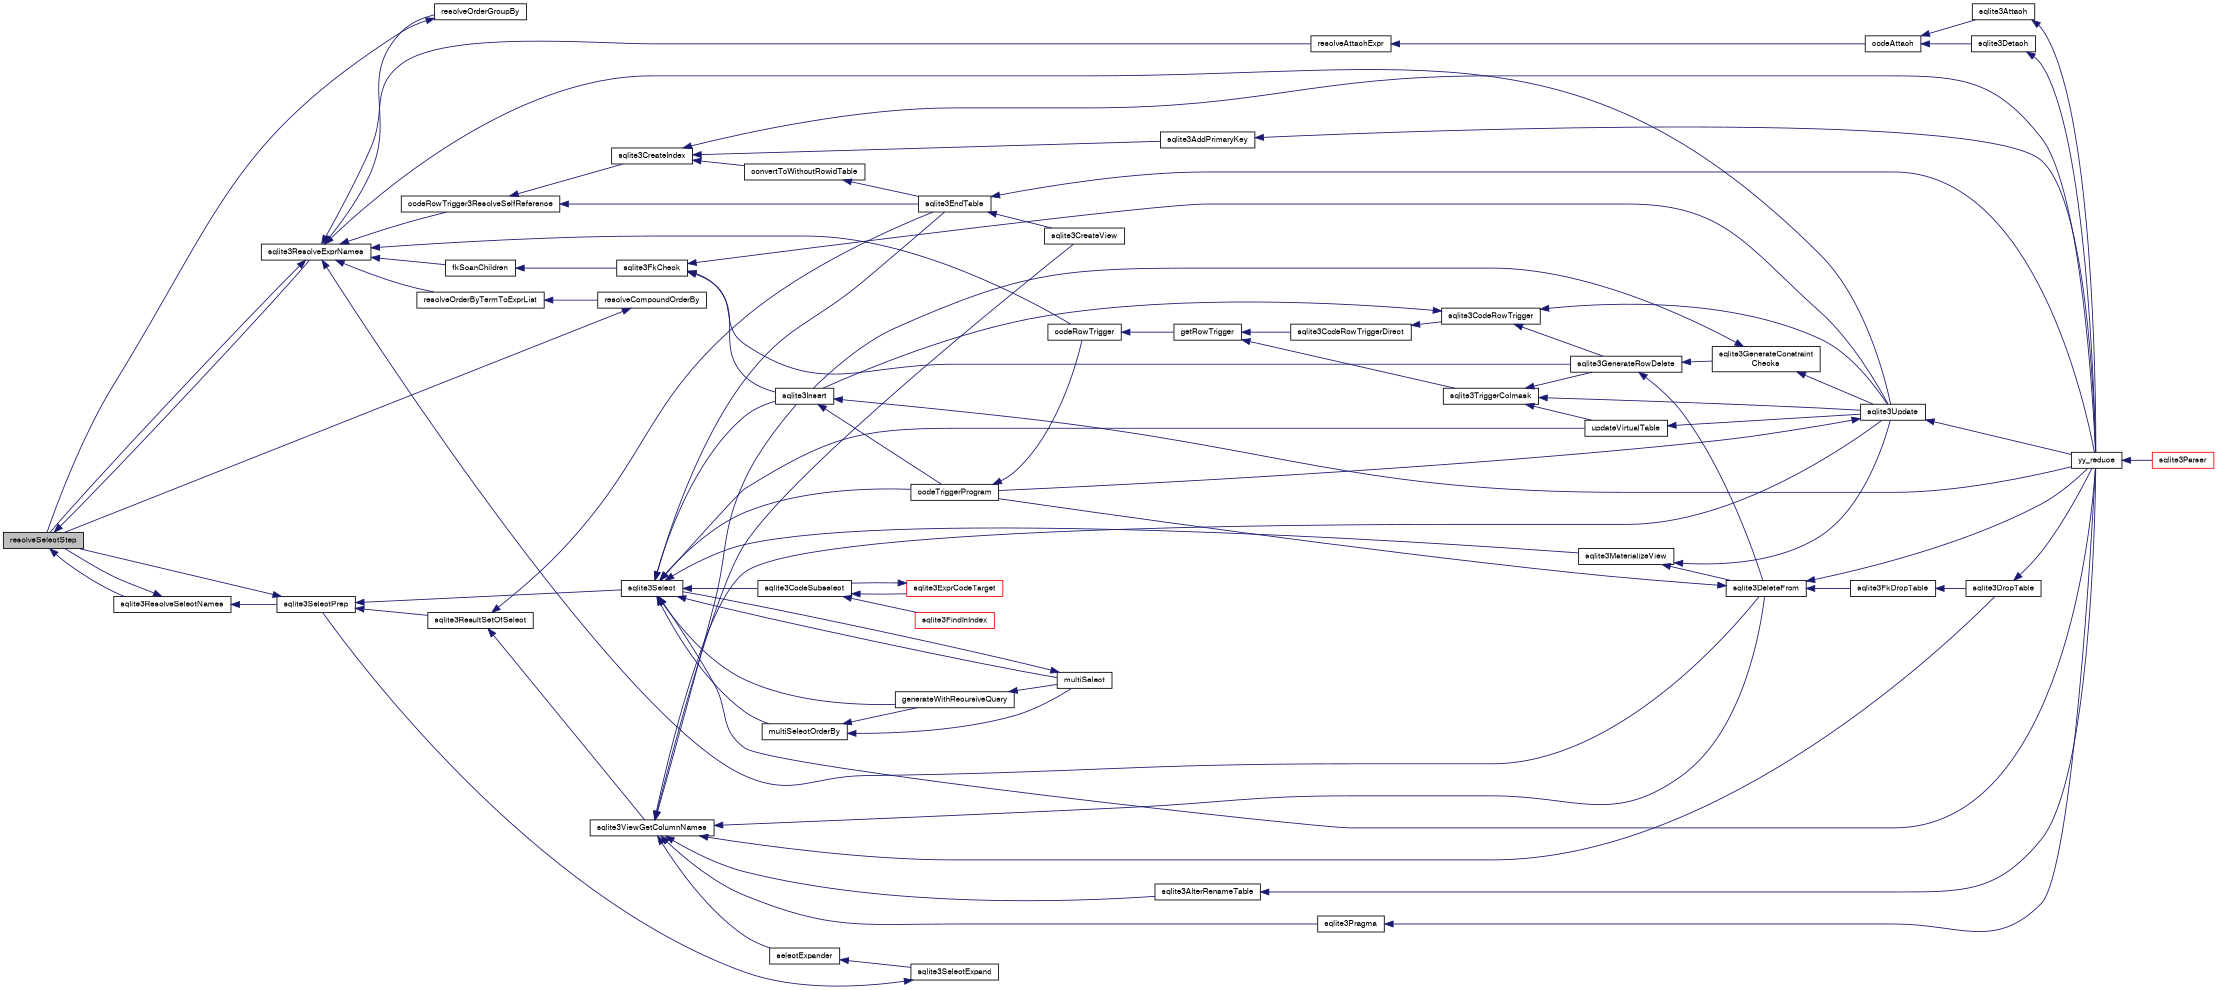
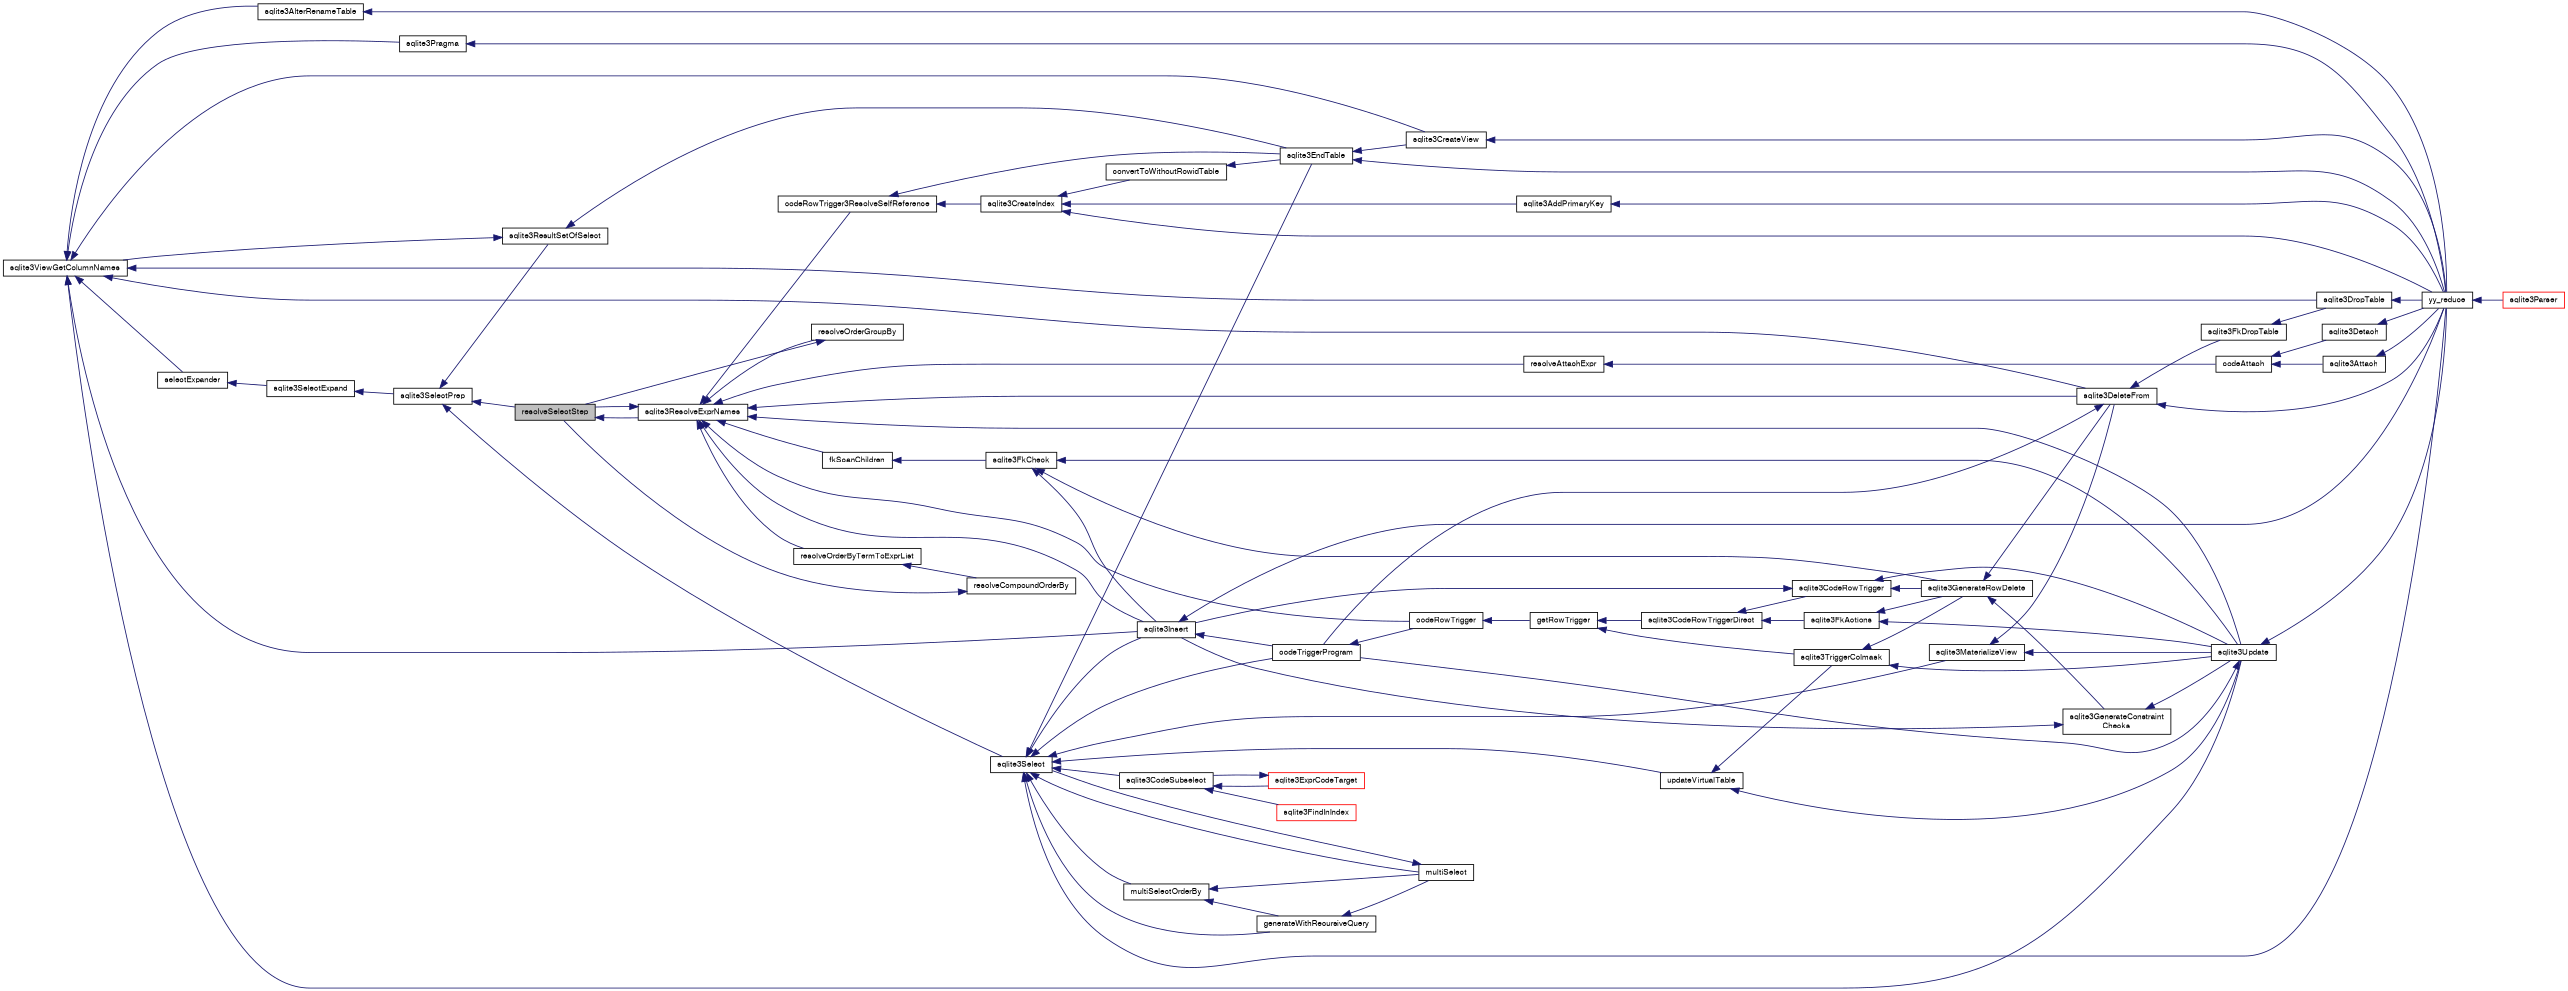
edge "yy_reduce" -> "sqlite3CreateView": added
edge "updateVirtualTable" -> "sqlite3TriggerColmask": reversed
edge "sqlite3Insert" -> "sqlite3ResolveExprNames": added
node "sqlite3ResolveSelectNames": removed
node "sqlite3FkActions": added
